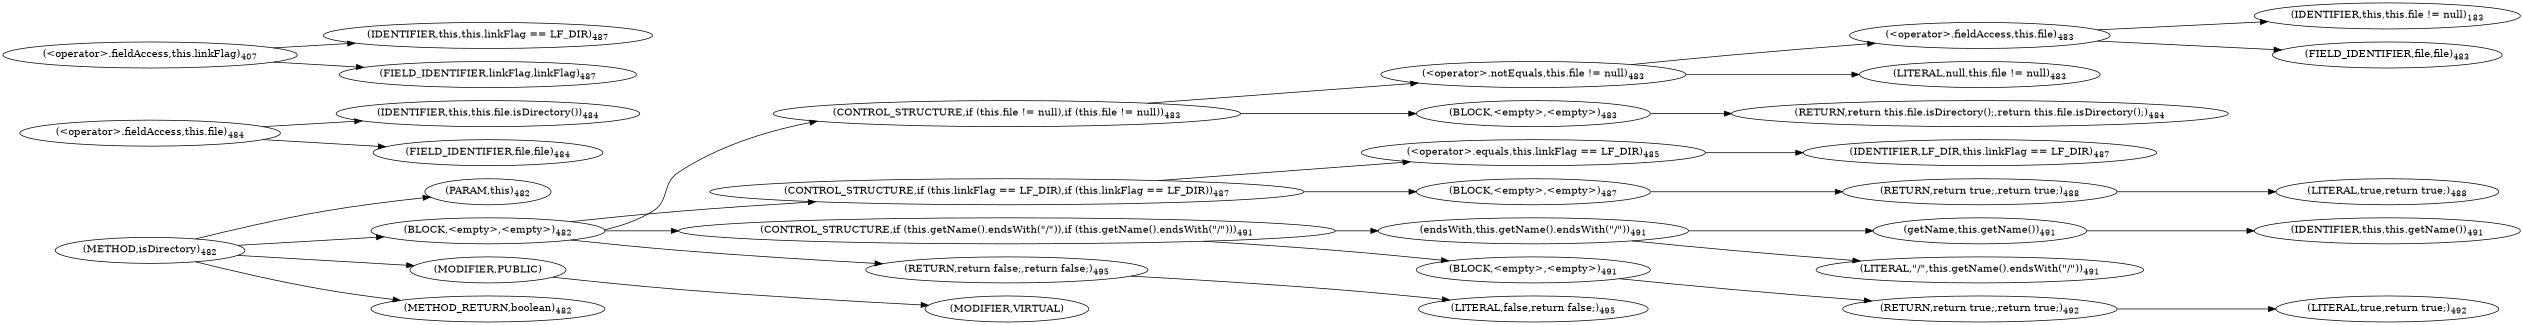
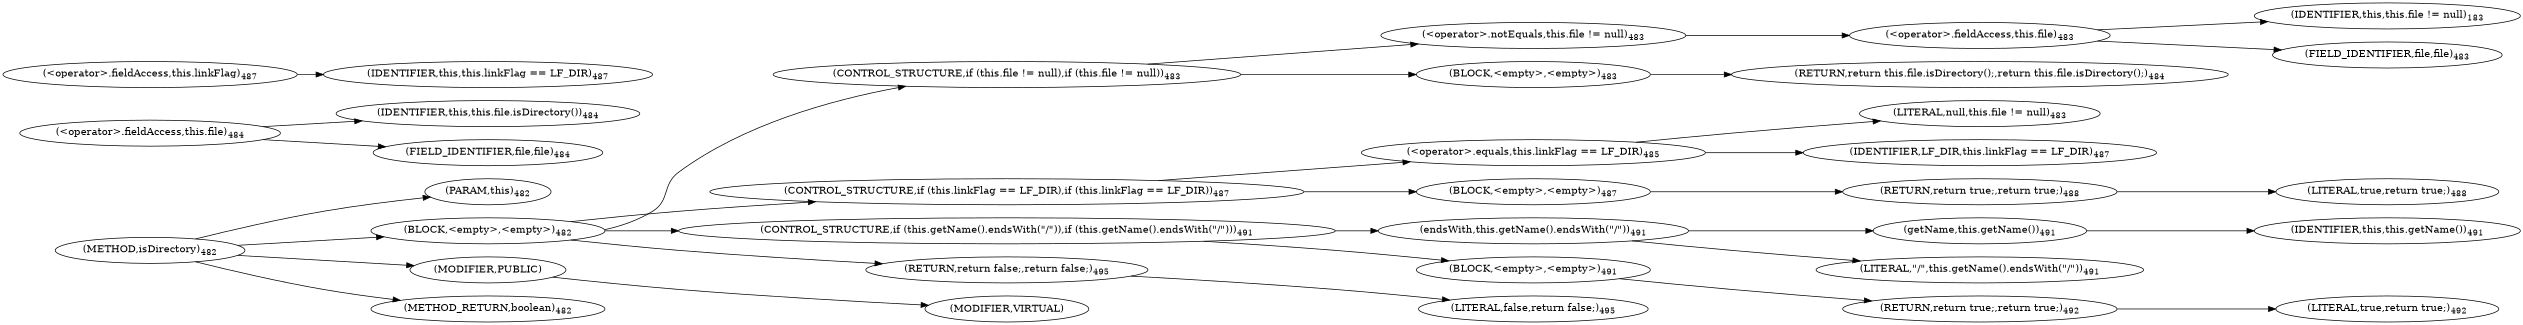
node "(<operator>.fieldAccess,this.linkFlag)": text "407" -> "487"
node "(FIELD_IDENTIFIER,linkFlag,linkFlag)": removed
edge "(<operator>.notEquals,this.file != null)" -> "(LITERAL,null,this.file != null)": now "(<operator>.equals,this.linkFlag == LF_DIR)" -> "(LITERAL,null,this.file != null)"
